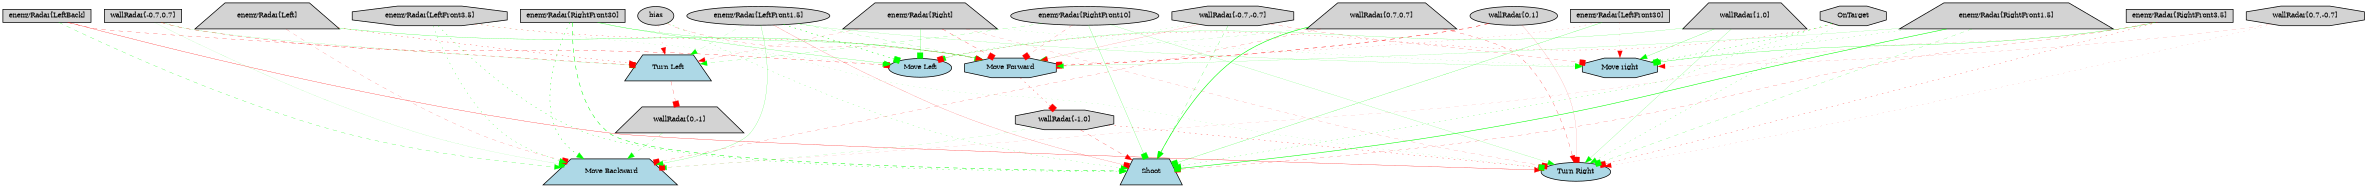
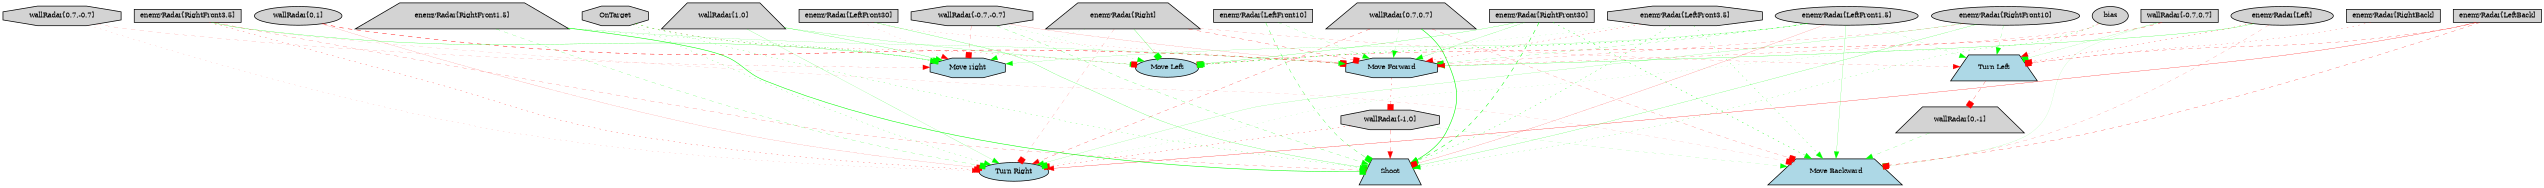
node "enemyRadar[Left]": shape trapezium -> ellipse
node "enemyRadar[LeftFront10]": added
node "enemyRadar[RightBack]": added
edge "enemyRadar[LeftBack]" -> "Move Backward": color green -> red
